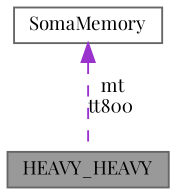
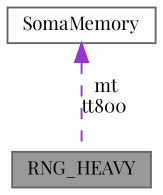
node "HEAVY_HEAVY": label "HEAVY_HEAVY" -> "RNG_HEAVY"
